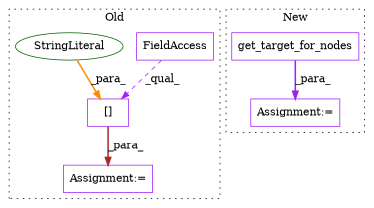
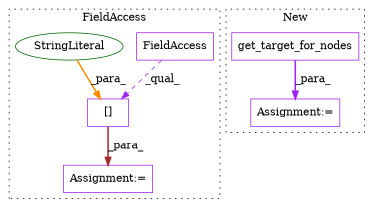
cluster "Old": label "Old" -> "FieldAccess"
